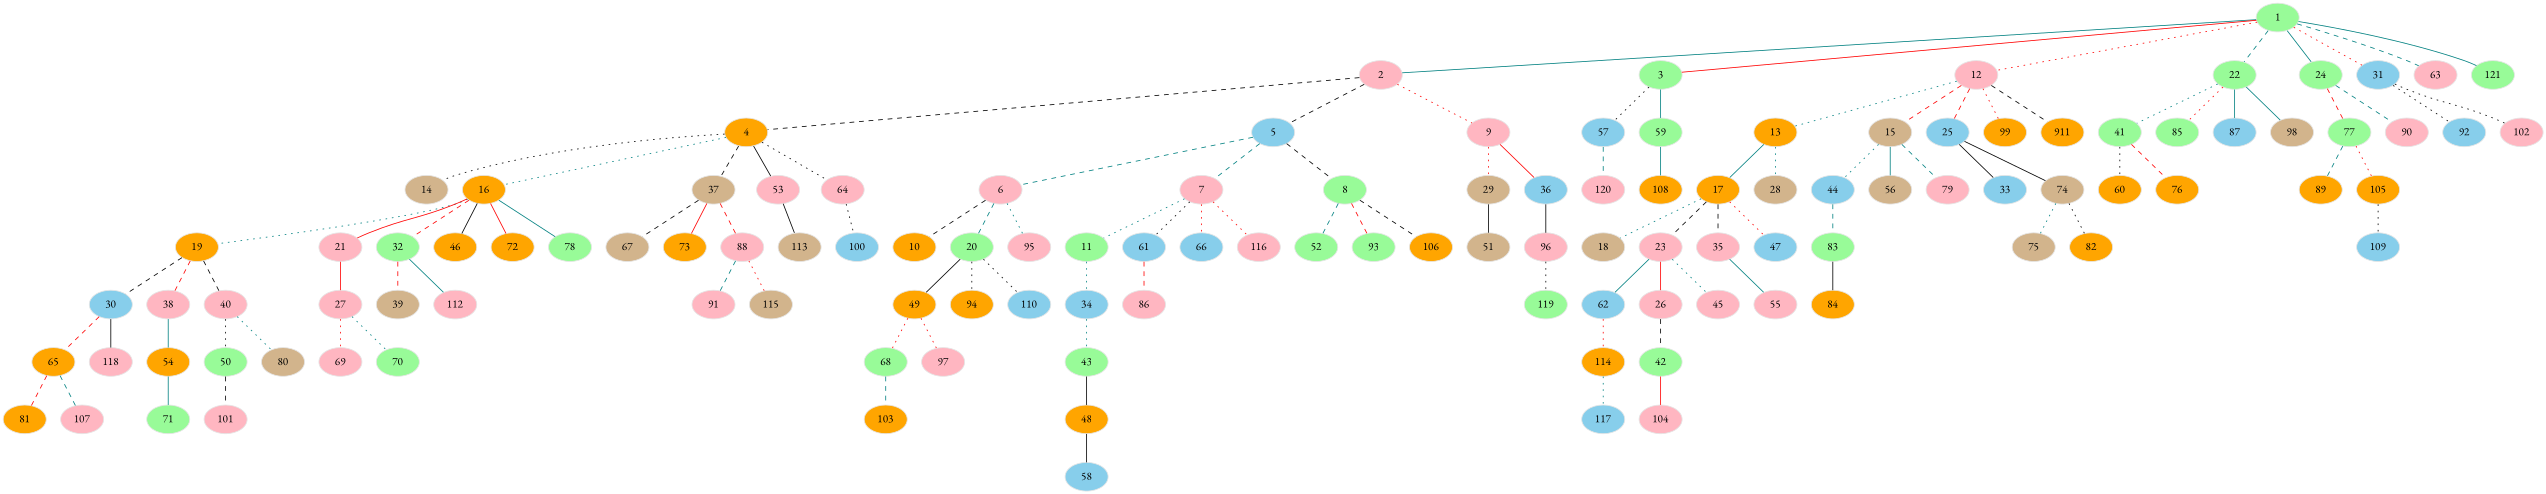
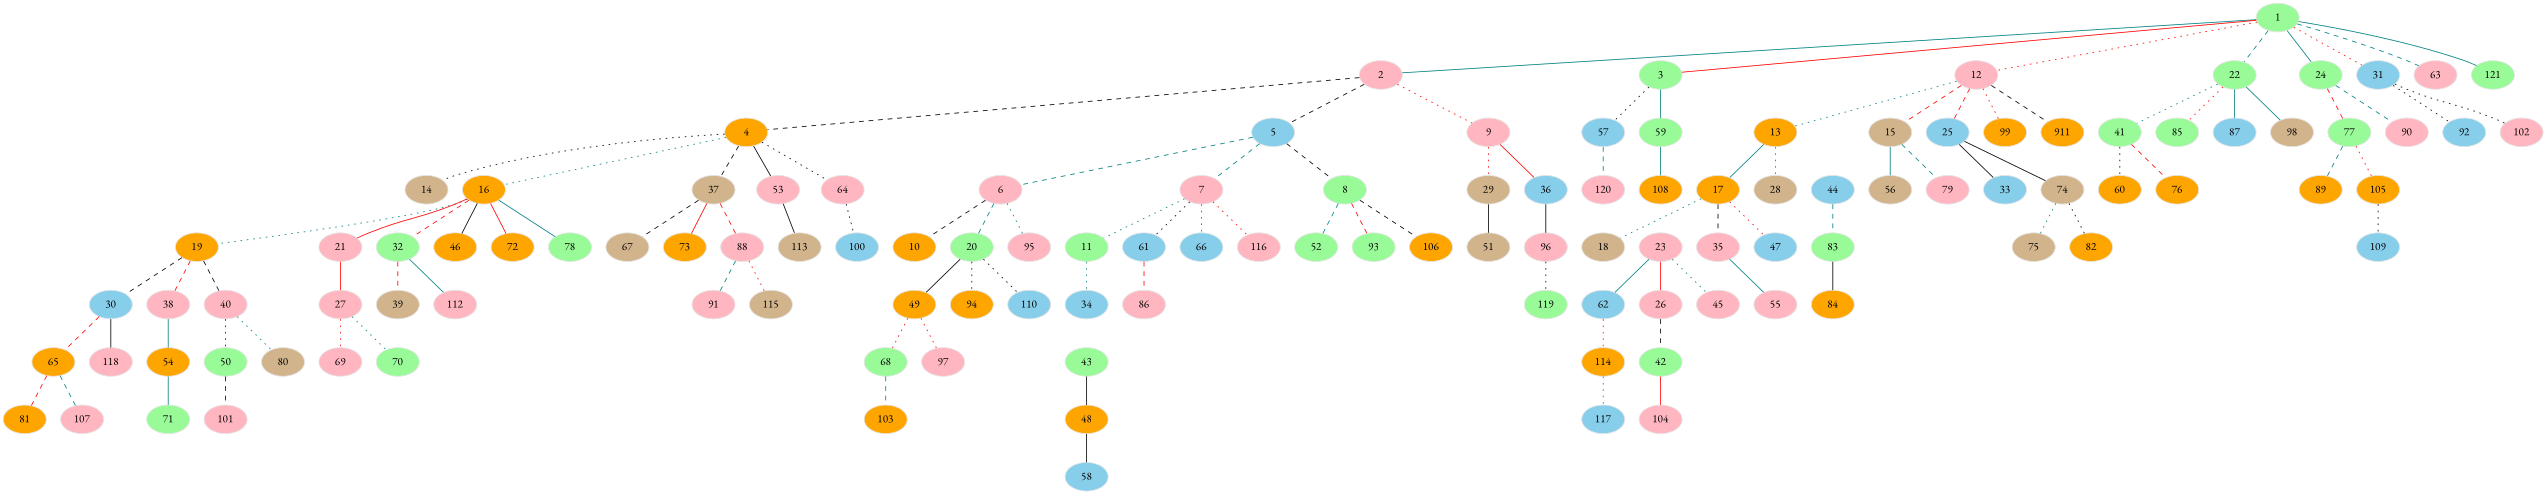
edge "15" -- "44": removed
edge "17" -- "23": removed
edge "34" -- "43": removed
